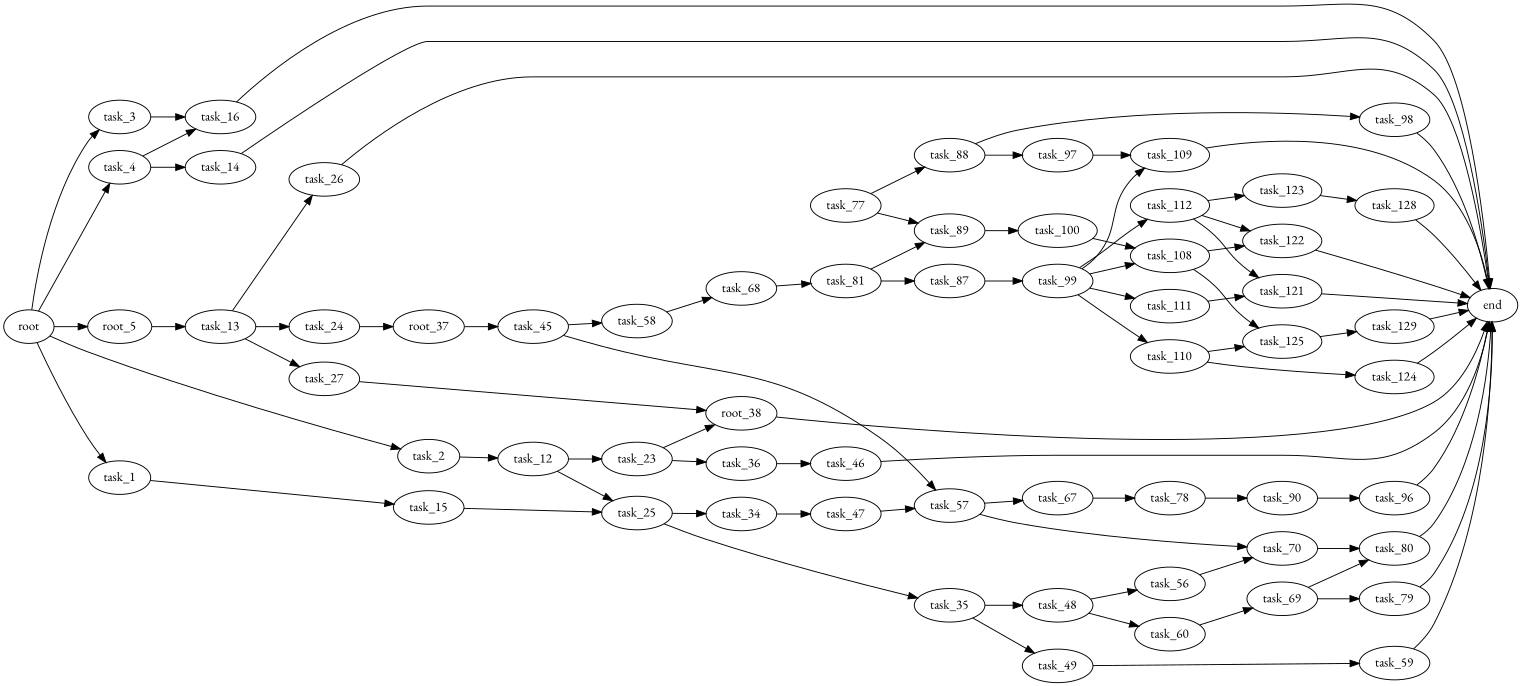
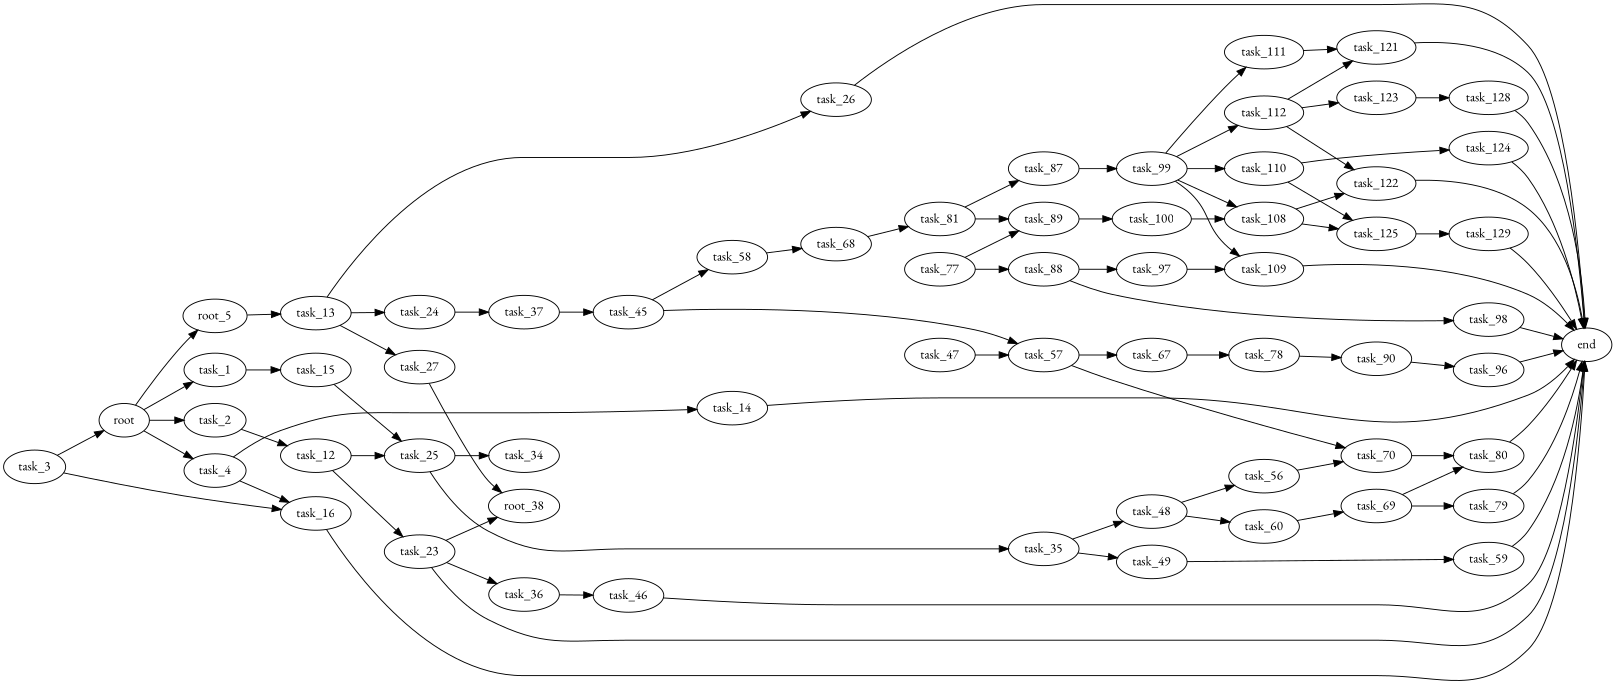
edge "root" -> "task_3": reversed
node "root_37": label "root_37" -> "task_37"
edge "root_38" -> "end": now "task_23" -> "end"
edge "task_34" -> "task_47": removed
